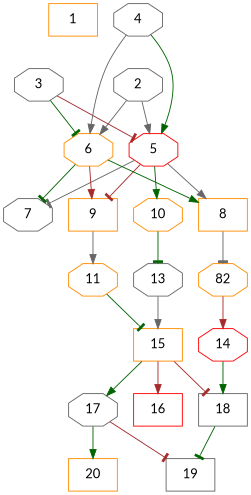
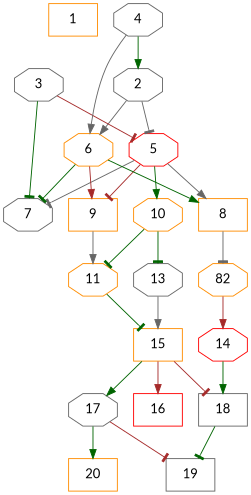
edge "4" -> "5": now "4" -> "2"
edge "2" -> "5": arrowhead normal -> tee
edge "3" -> "6": now "3" -> "7"
edge "10" -> "11": added
